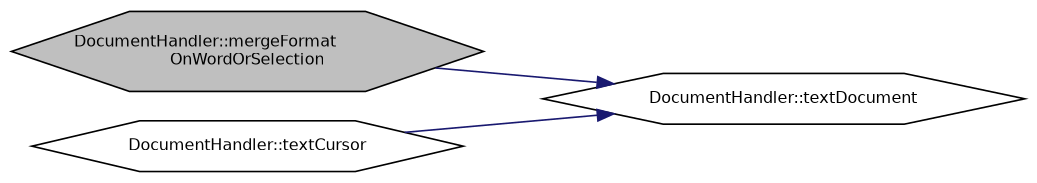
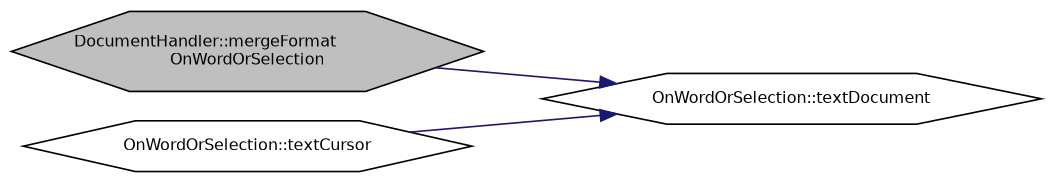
node "DocumentHandler::textDocument": label "DocumentHandler::textDocument" -> "OnWordOrSelection::textDocument"
node "DocumentHandler::textCursor": label "DocumentHandler::textCursor" -> "OnWordOrSelection::textCursor"
